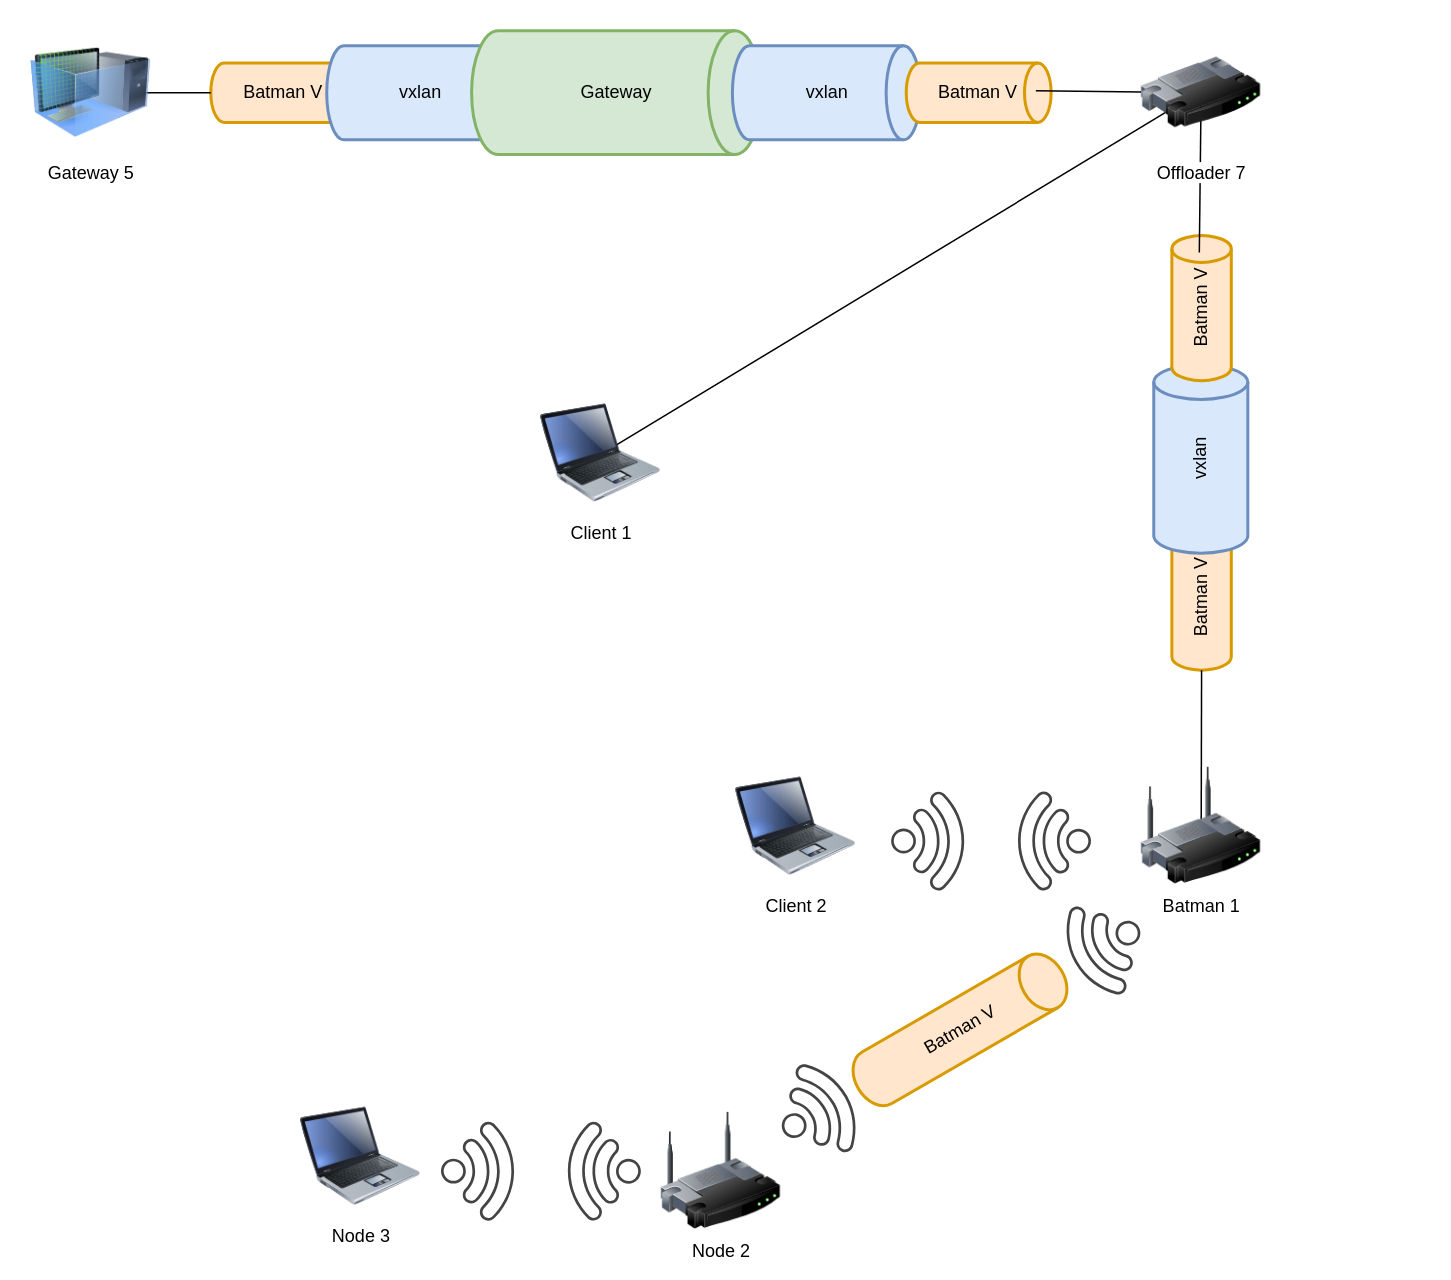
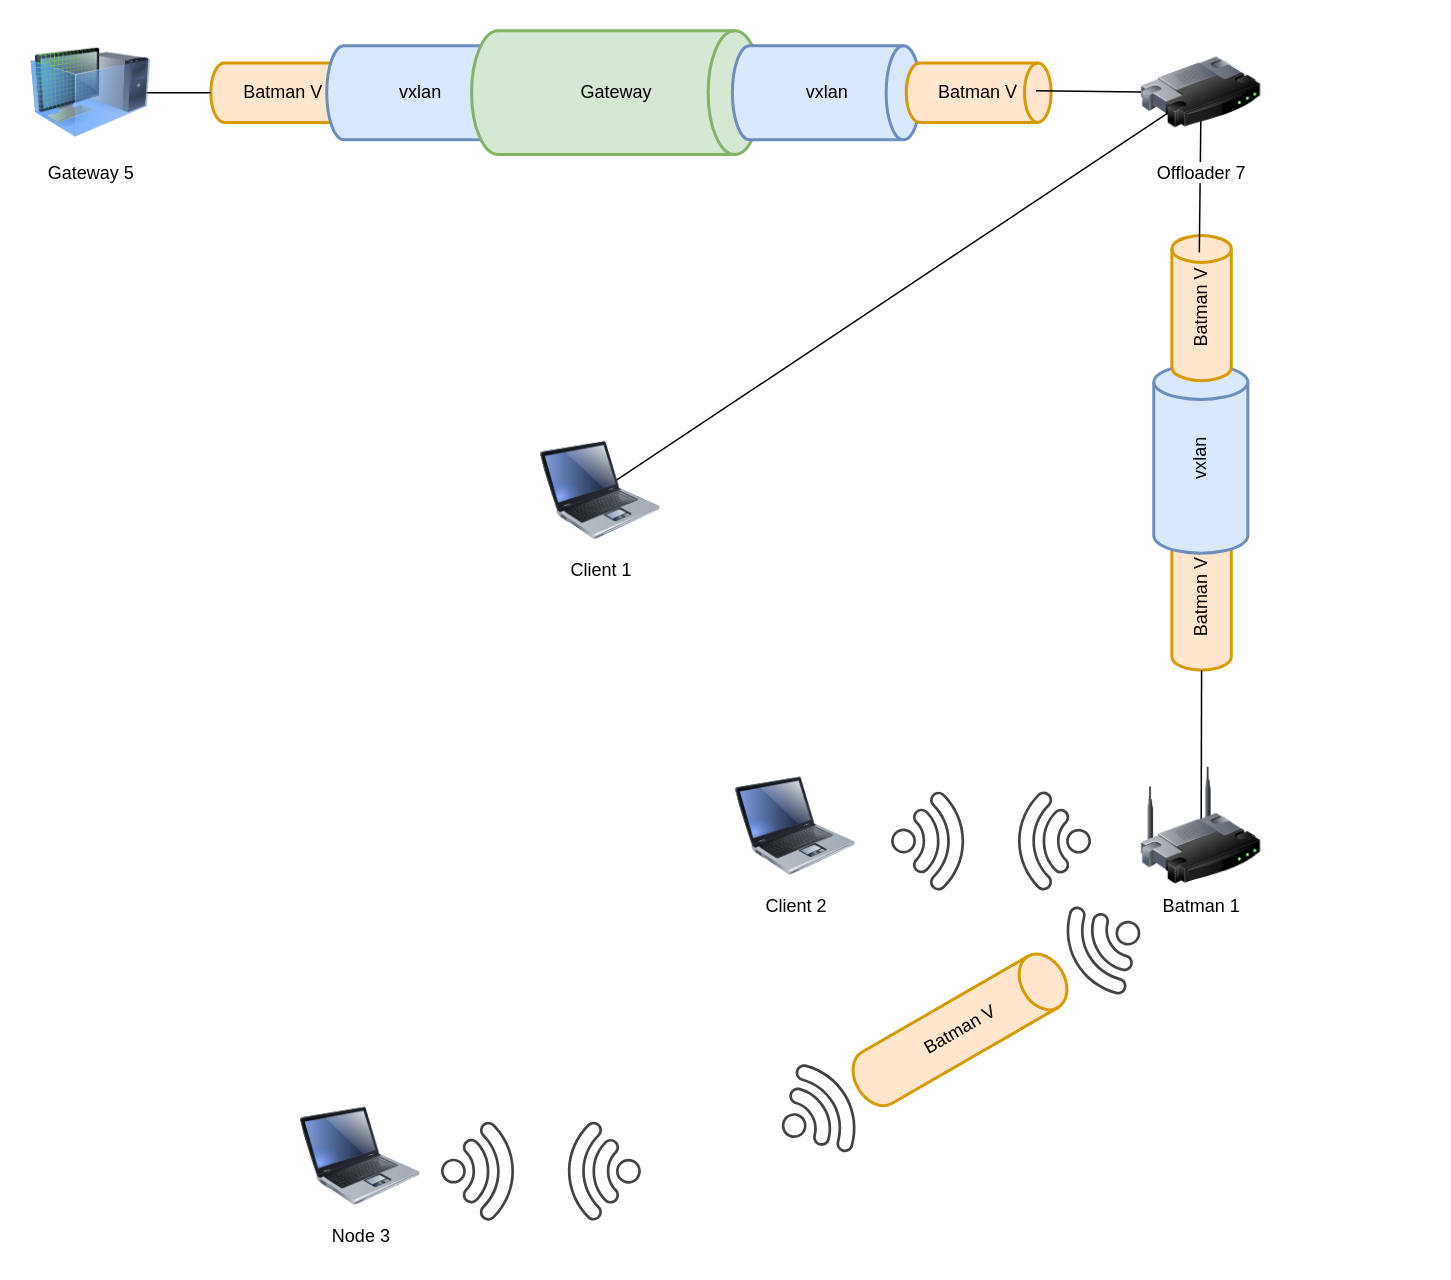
node "Client 1": moved (601, 453) -> (601, 490)
node "Node 2": removed
